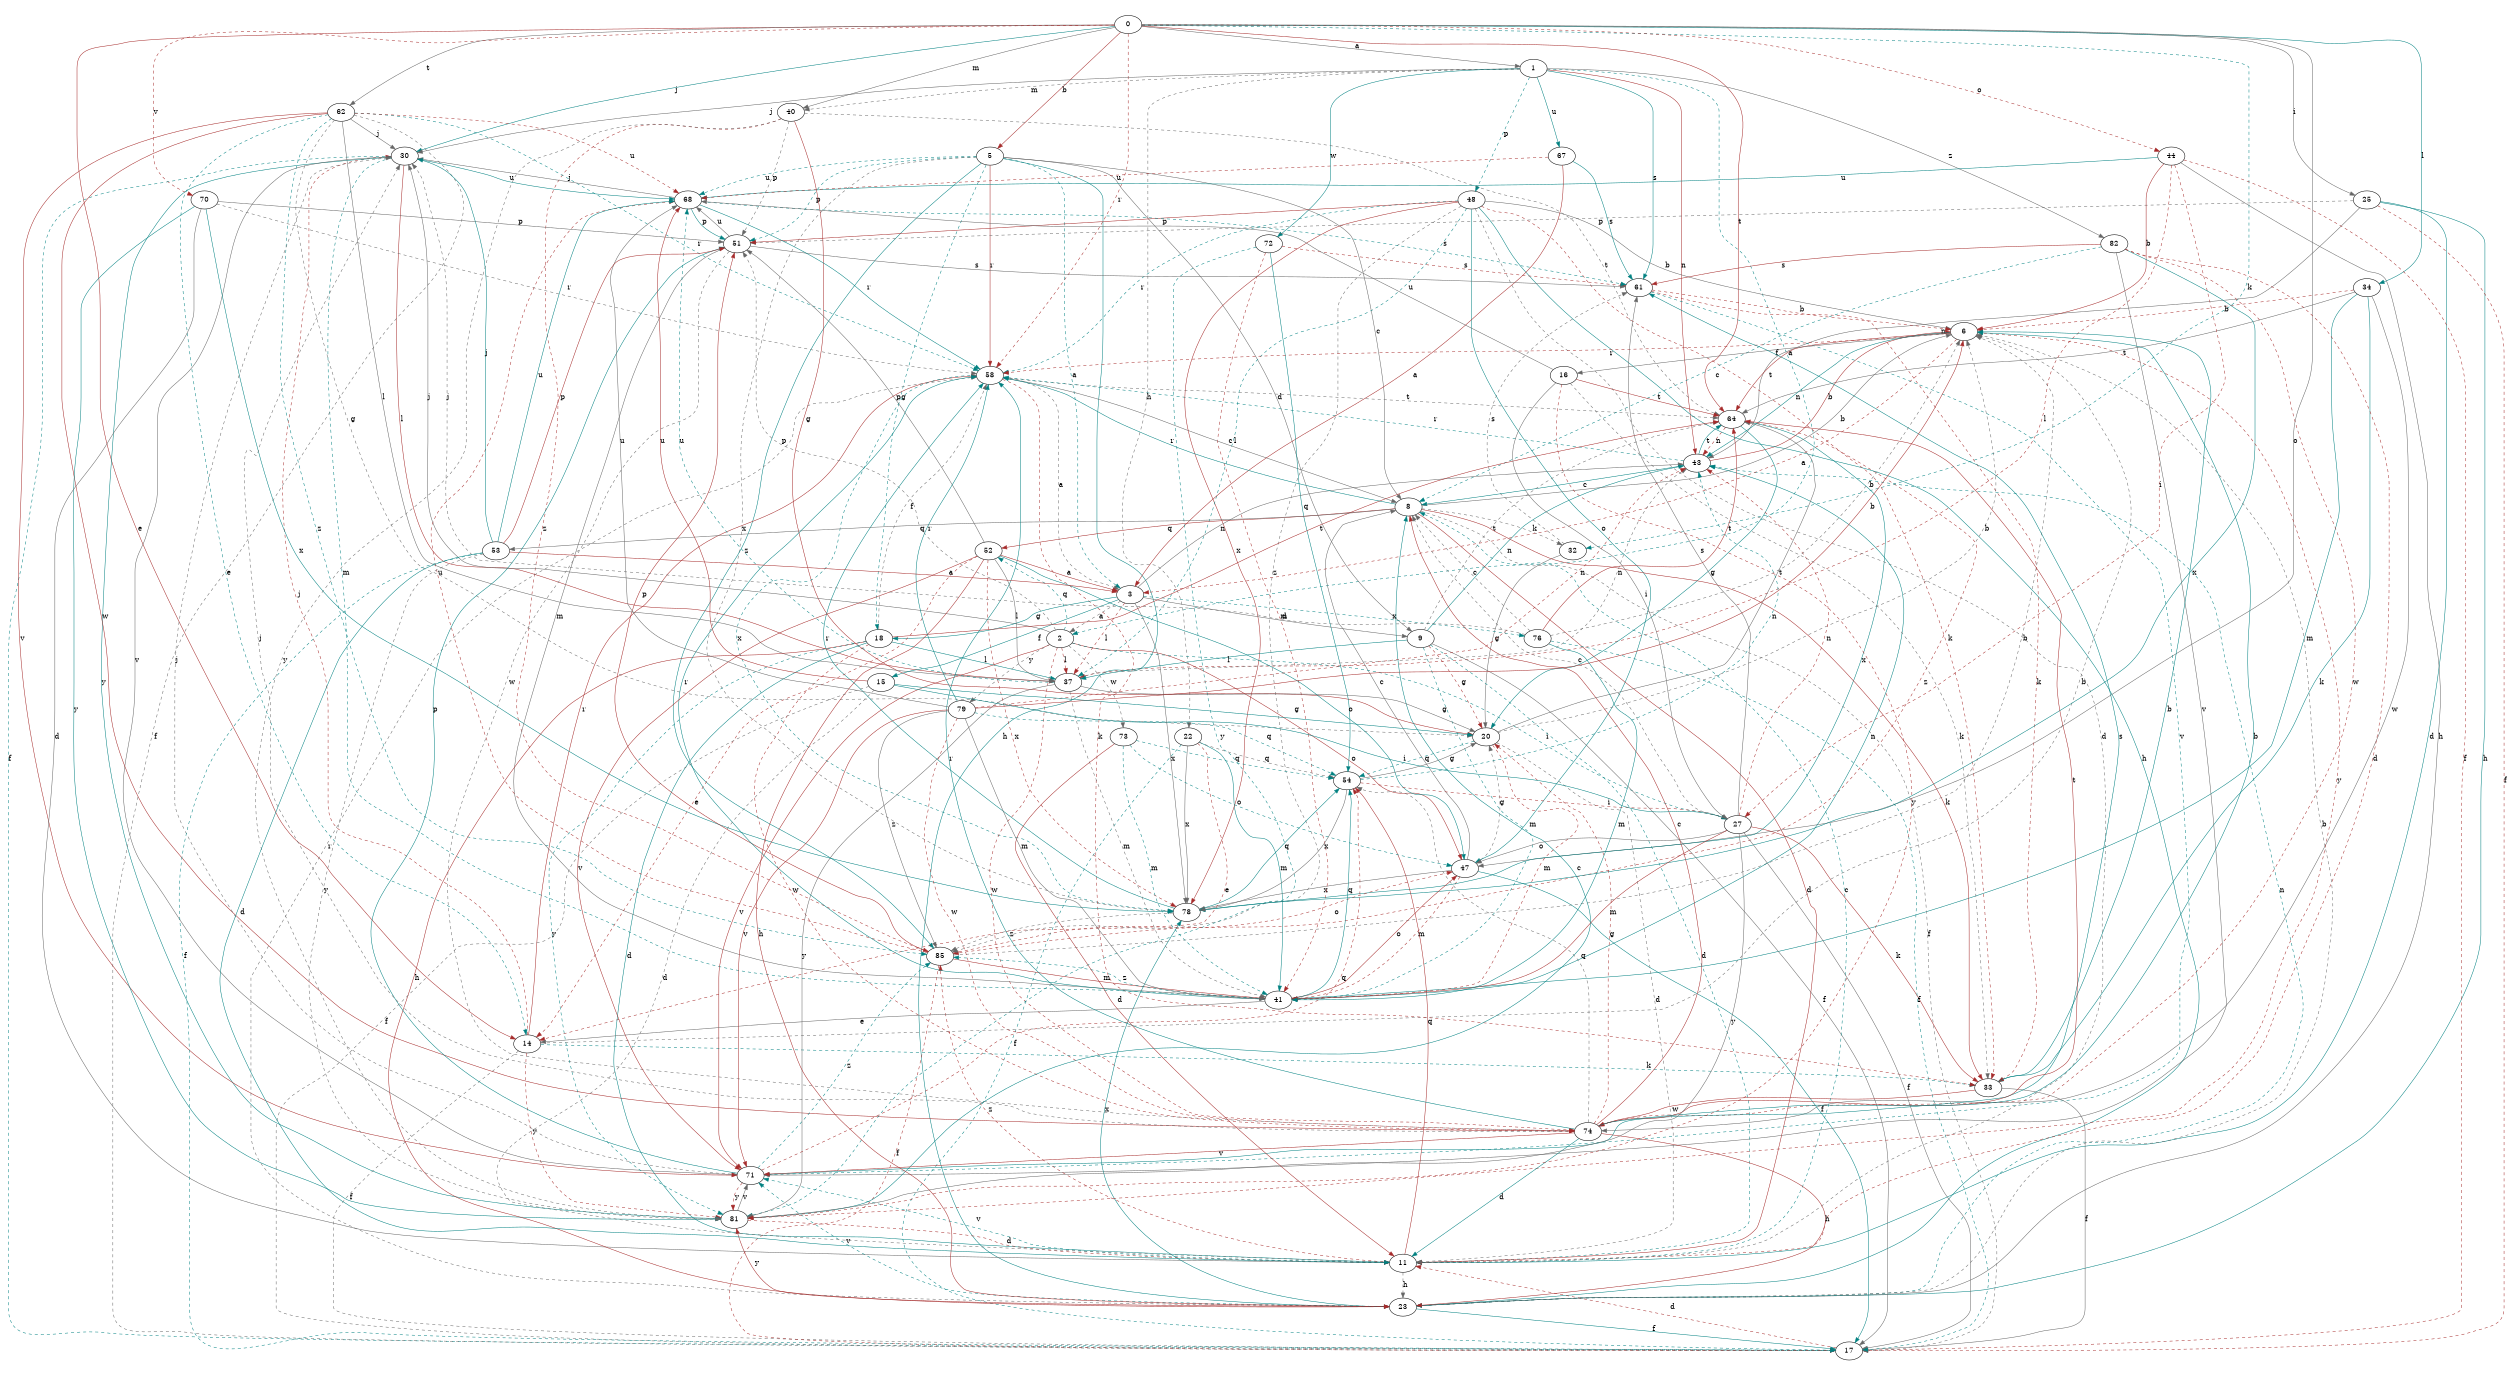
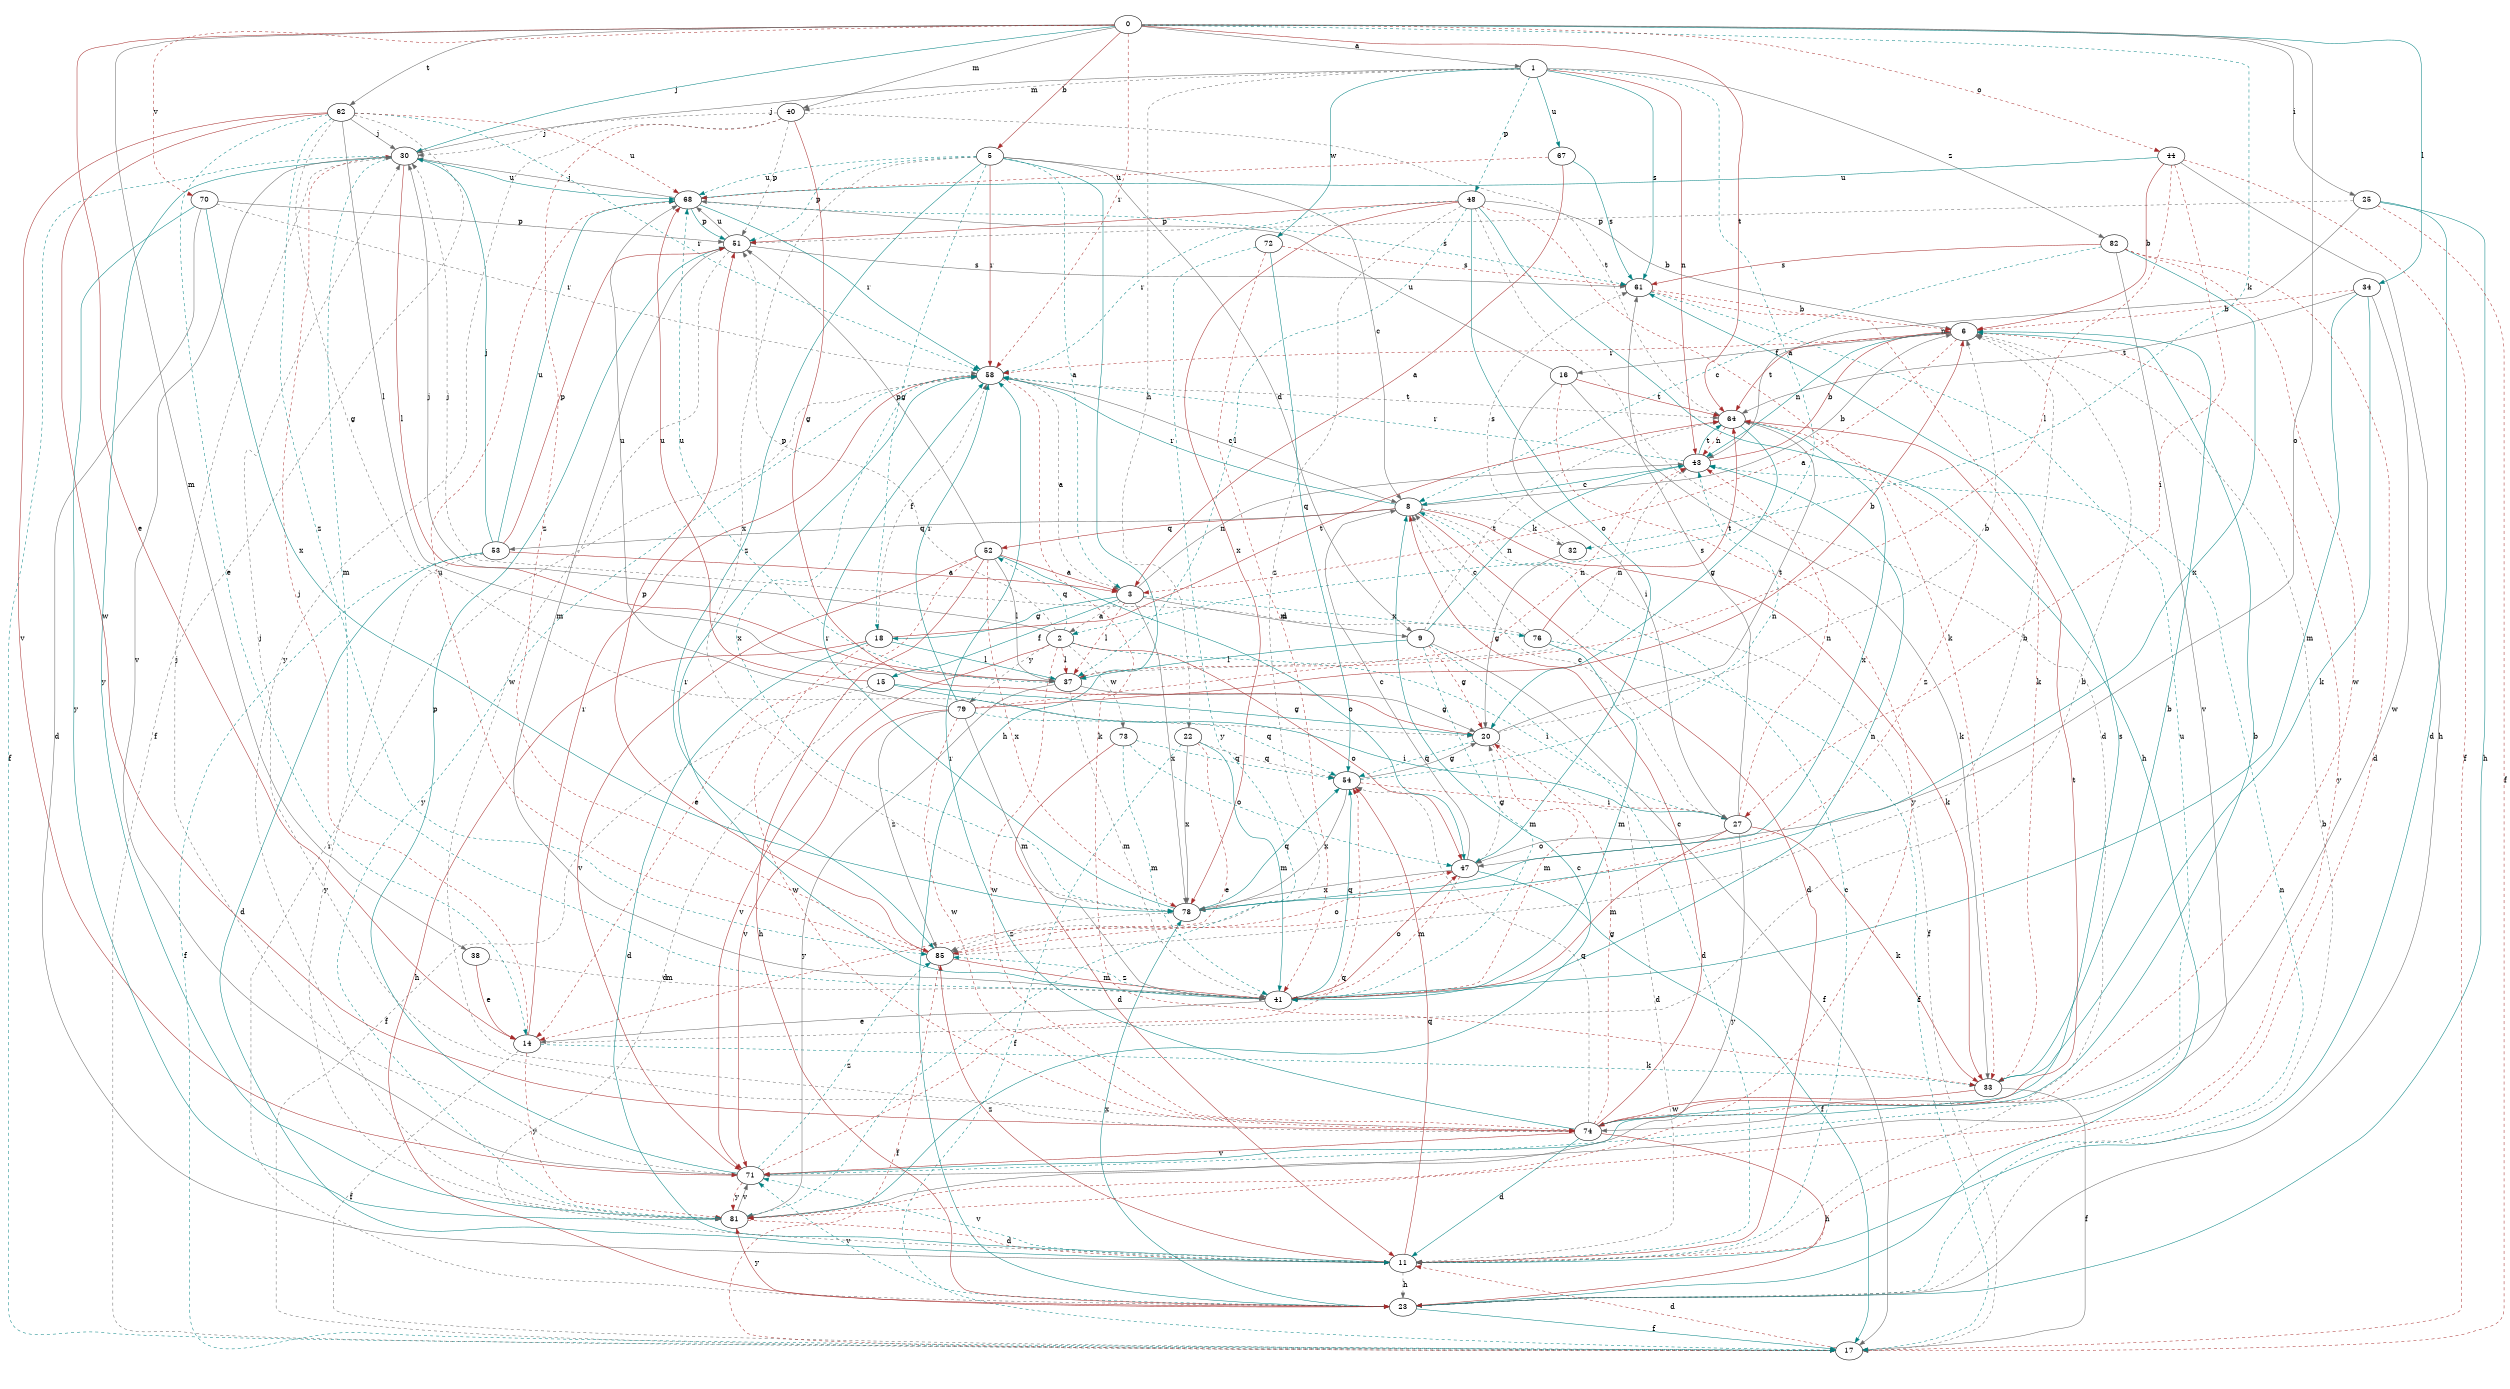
edge "40" -> "30": added, label "j"
edge "76" -> "6": removed, label "b"
edge "16" -> "33": style dashed -> solid
edge "61" -> "71": label "v" -> "u"
edge "18" -> "81": now "58" -> "81"
node "38": added
edge "27" -> "17": removed, label "f"
edge "11" -> "85": style dashed -> solid
